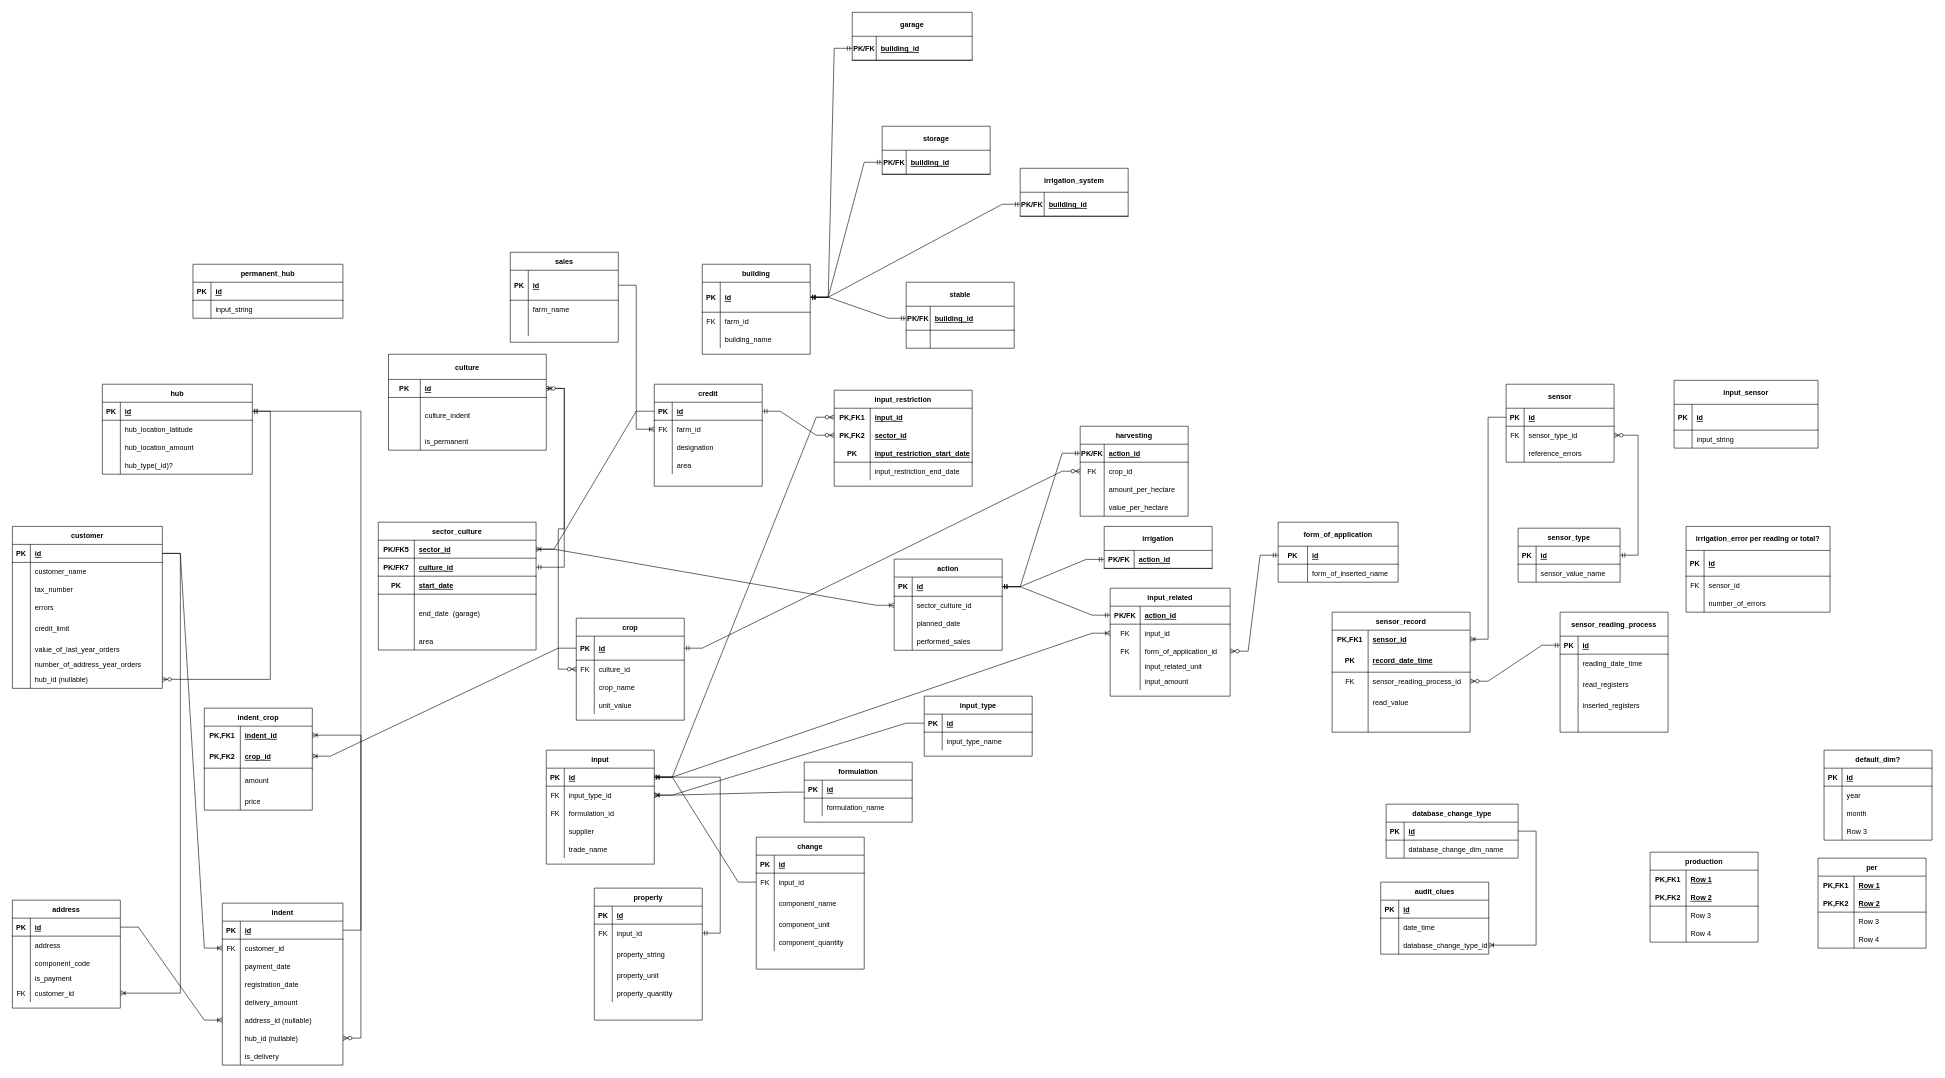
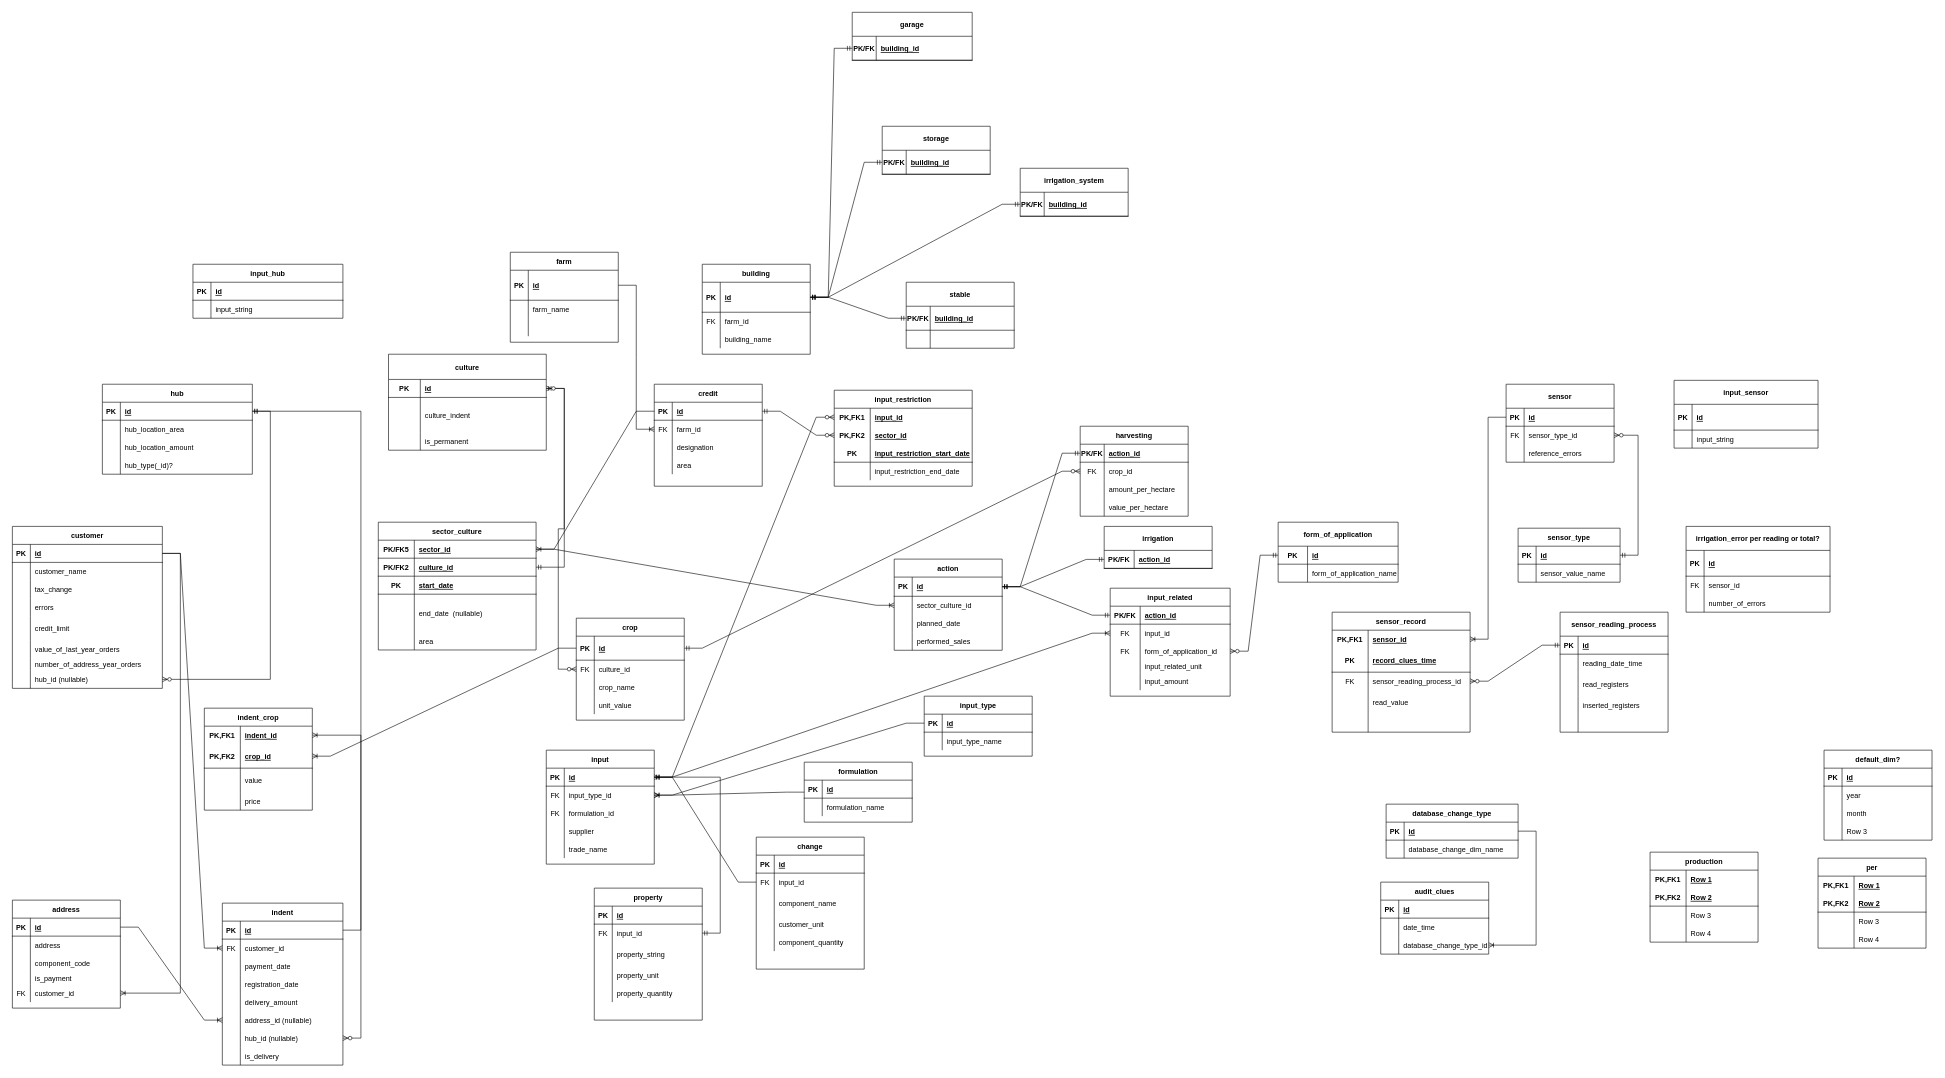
node "sales": label "sales" -> "farm"
node "permanent_hub": label "permanent_hub" -> "input_hub"
node "hub_location_latitude": label "hub_location_latitude" -> "hub_location_area"
node "PK/FK7": label "PK/FK7" -> "PK/FK2"
node "form_of_inserted_name": label "form_of_inserted_name" -> "form_of_application_name"
node "tax_number": label "tax_number" -> "tax_change"
node "end_date (garage)": label "end_date (garage)" -> "end_date (nullable)"
node "record_date_time": label "record_date_time" -> "record_clues_time"
node "amount": label "amount" -> "value"
node "component_unit": label "component_unit" -> "customer_unit"
